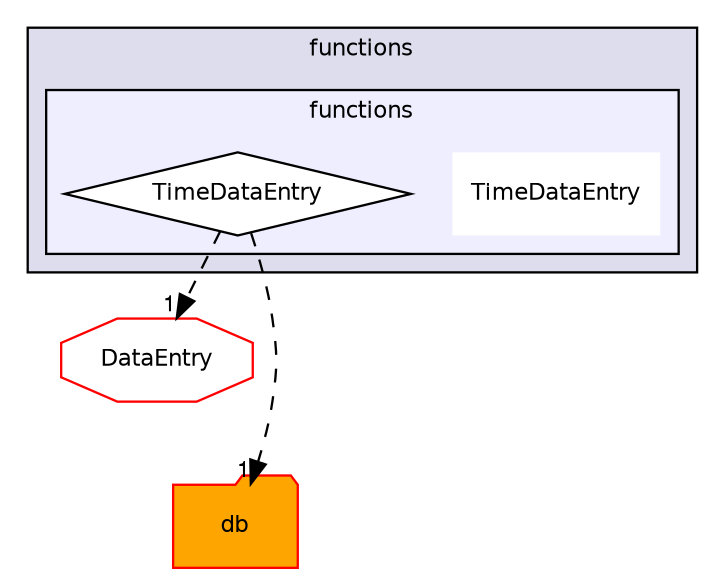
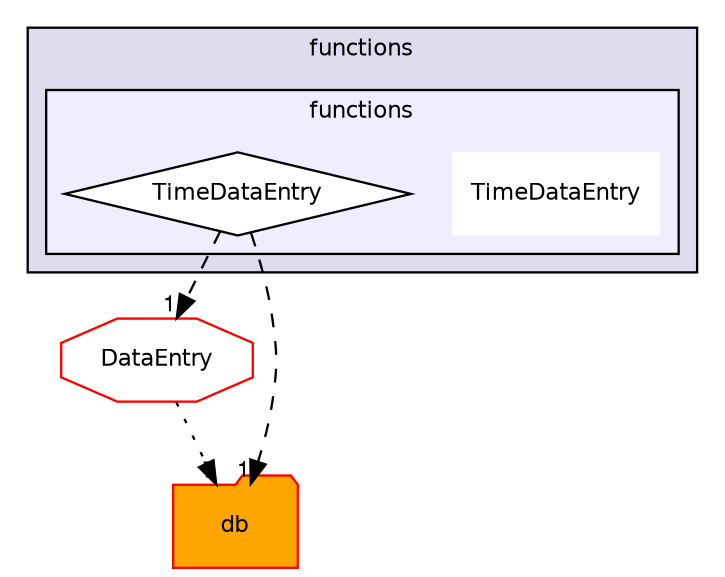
edge "DataEntry" -> "db": added
